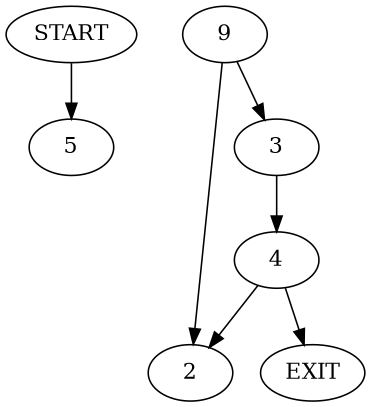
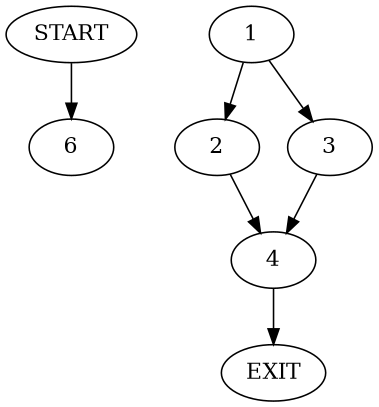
node "9": label "9" -> "1"
node "5": label "5" -> "6"
edge "4" -> "2": reversed
